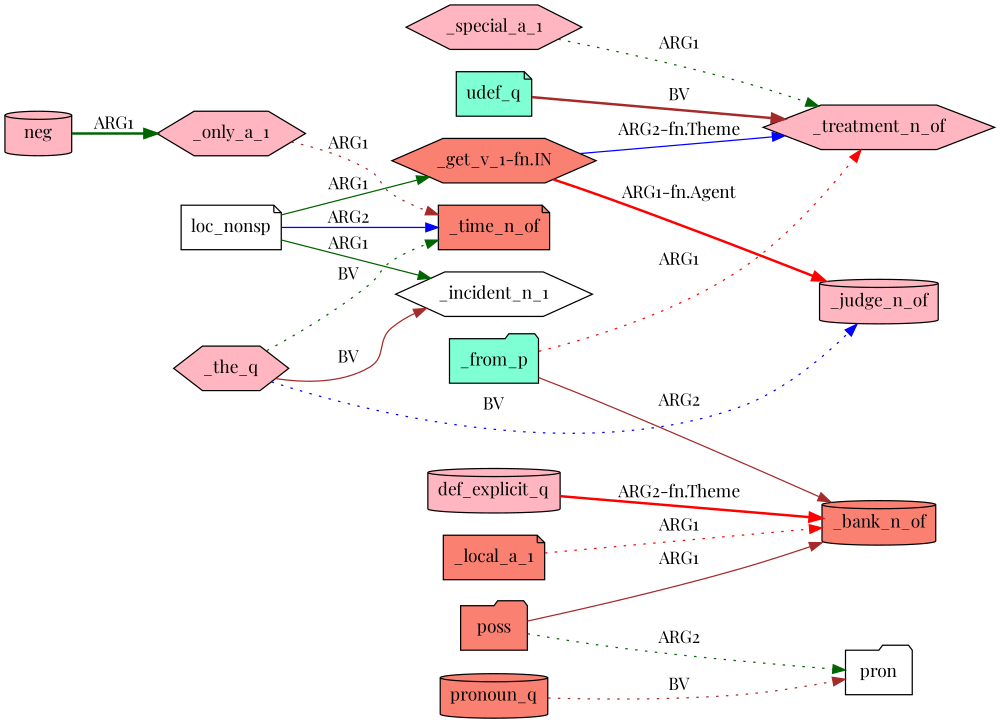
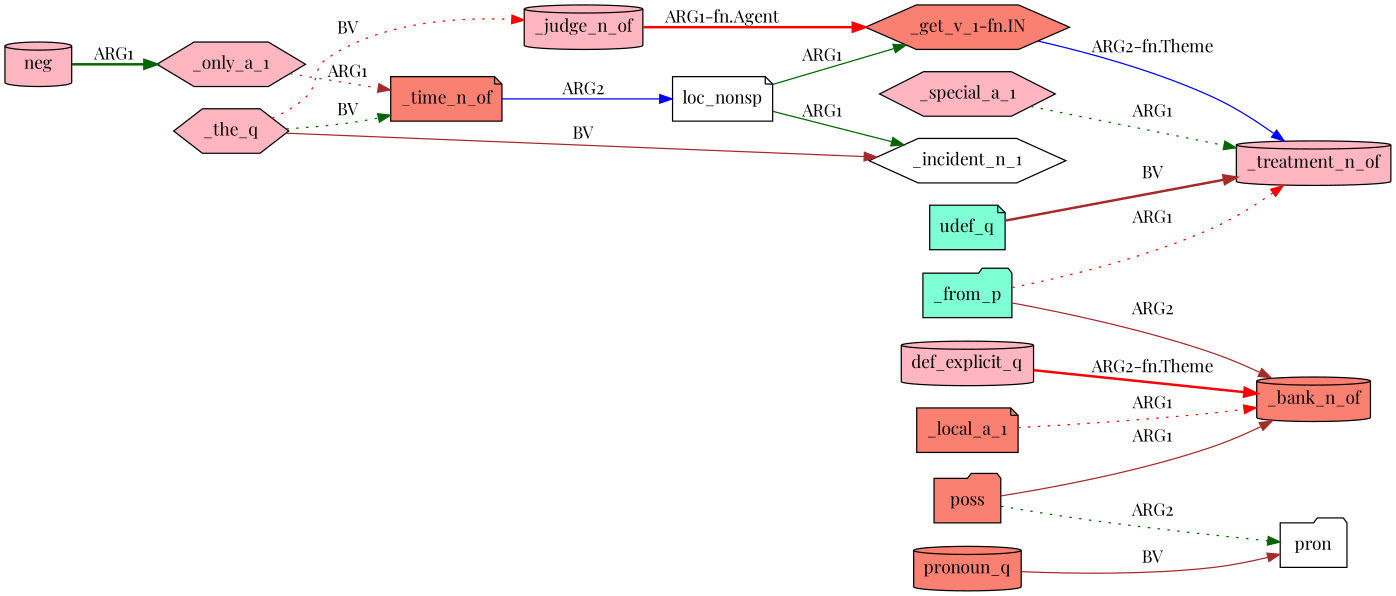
node "_treatment_n_of": shape hexagon -> cylinder
edge "_get_v_1-fn.IN" -> "_judge_n_of": reversed
edge "loc_nonsp" -> "_time_n_of": reversed
edge "_the_q" -> "_judge_n_of": color blue -> red
edge "pronoun_q" -> "pron": style dotted -> solid
